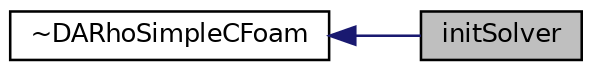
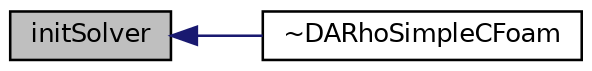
edge "initSolver" -> "~DARhoSimpleCFoam": reversed
